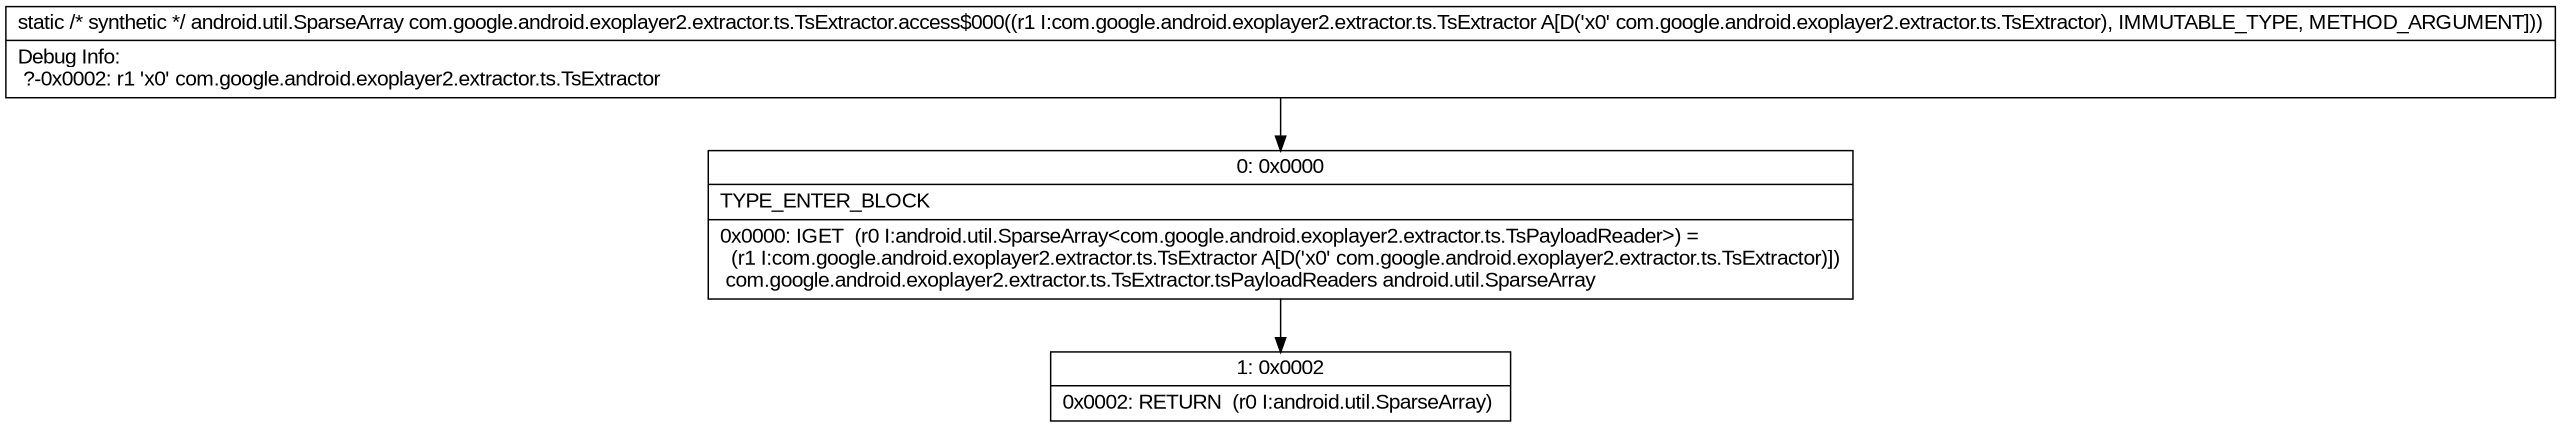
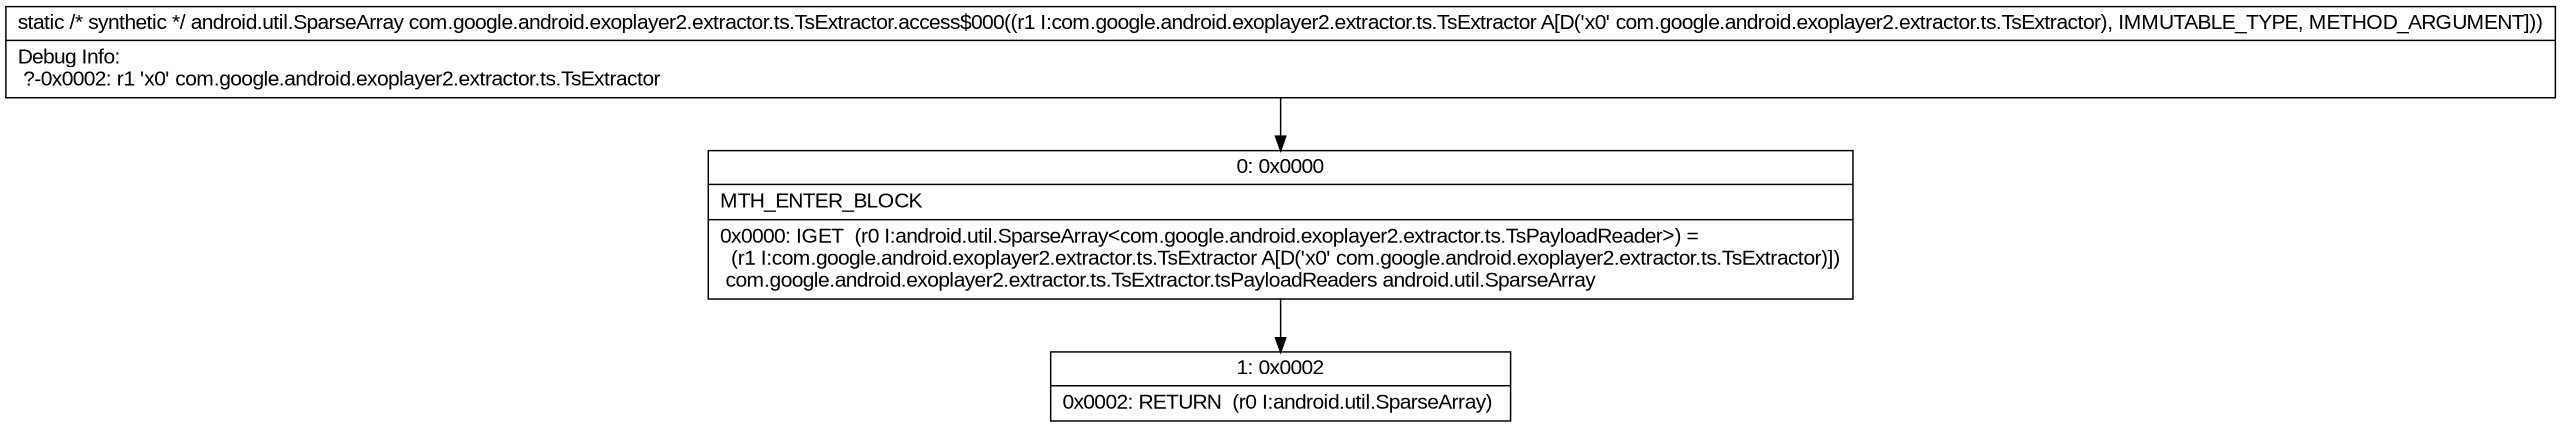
node "0: 0x0000": text "TYPE_ENTER_BLOCK" -> "MTH_ENTER_BLOCK"
